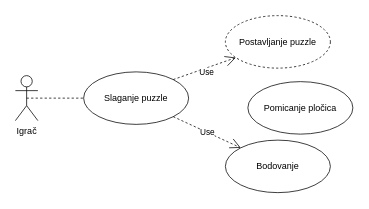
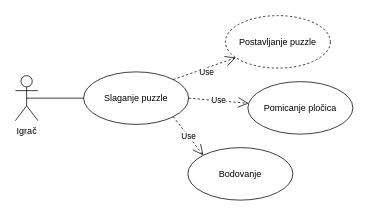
edge "Igrač" -- "Slaganje puzzle": style dashed -> solid
edge "Slaganje puzzle" -> "Pomicanje pločica": added, label "Use"
node "Bodovanje": moved (278, 166) -> (240, 174)
